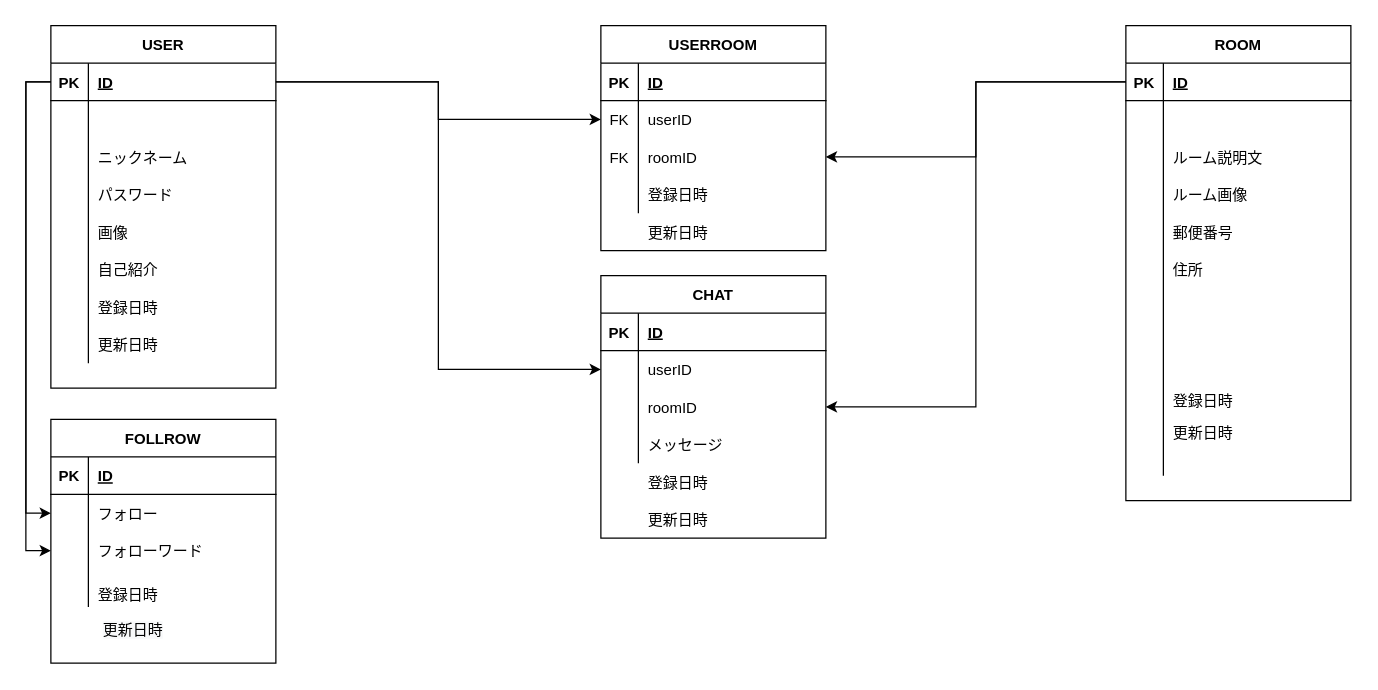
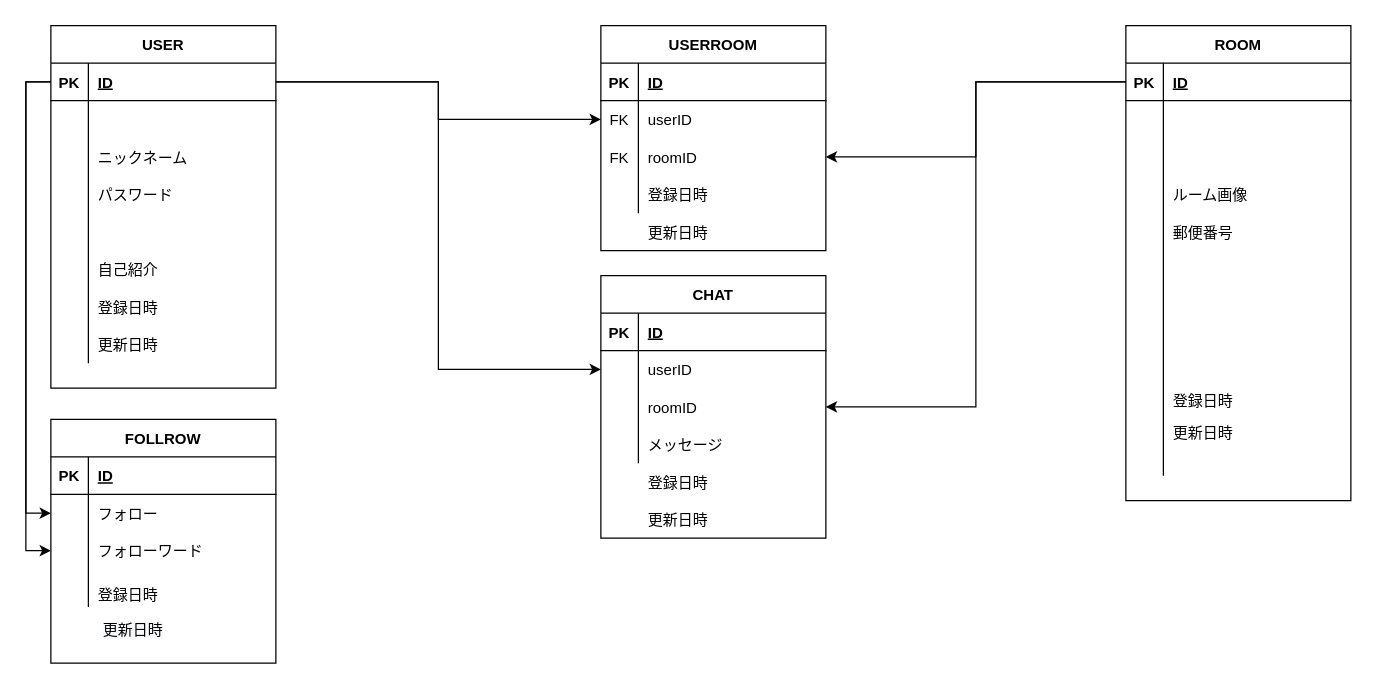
node "ルーム説明文": removed
node "画像": removed
node "住所": removed
